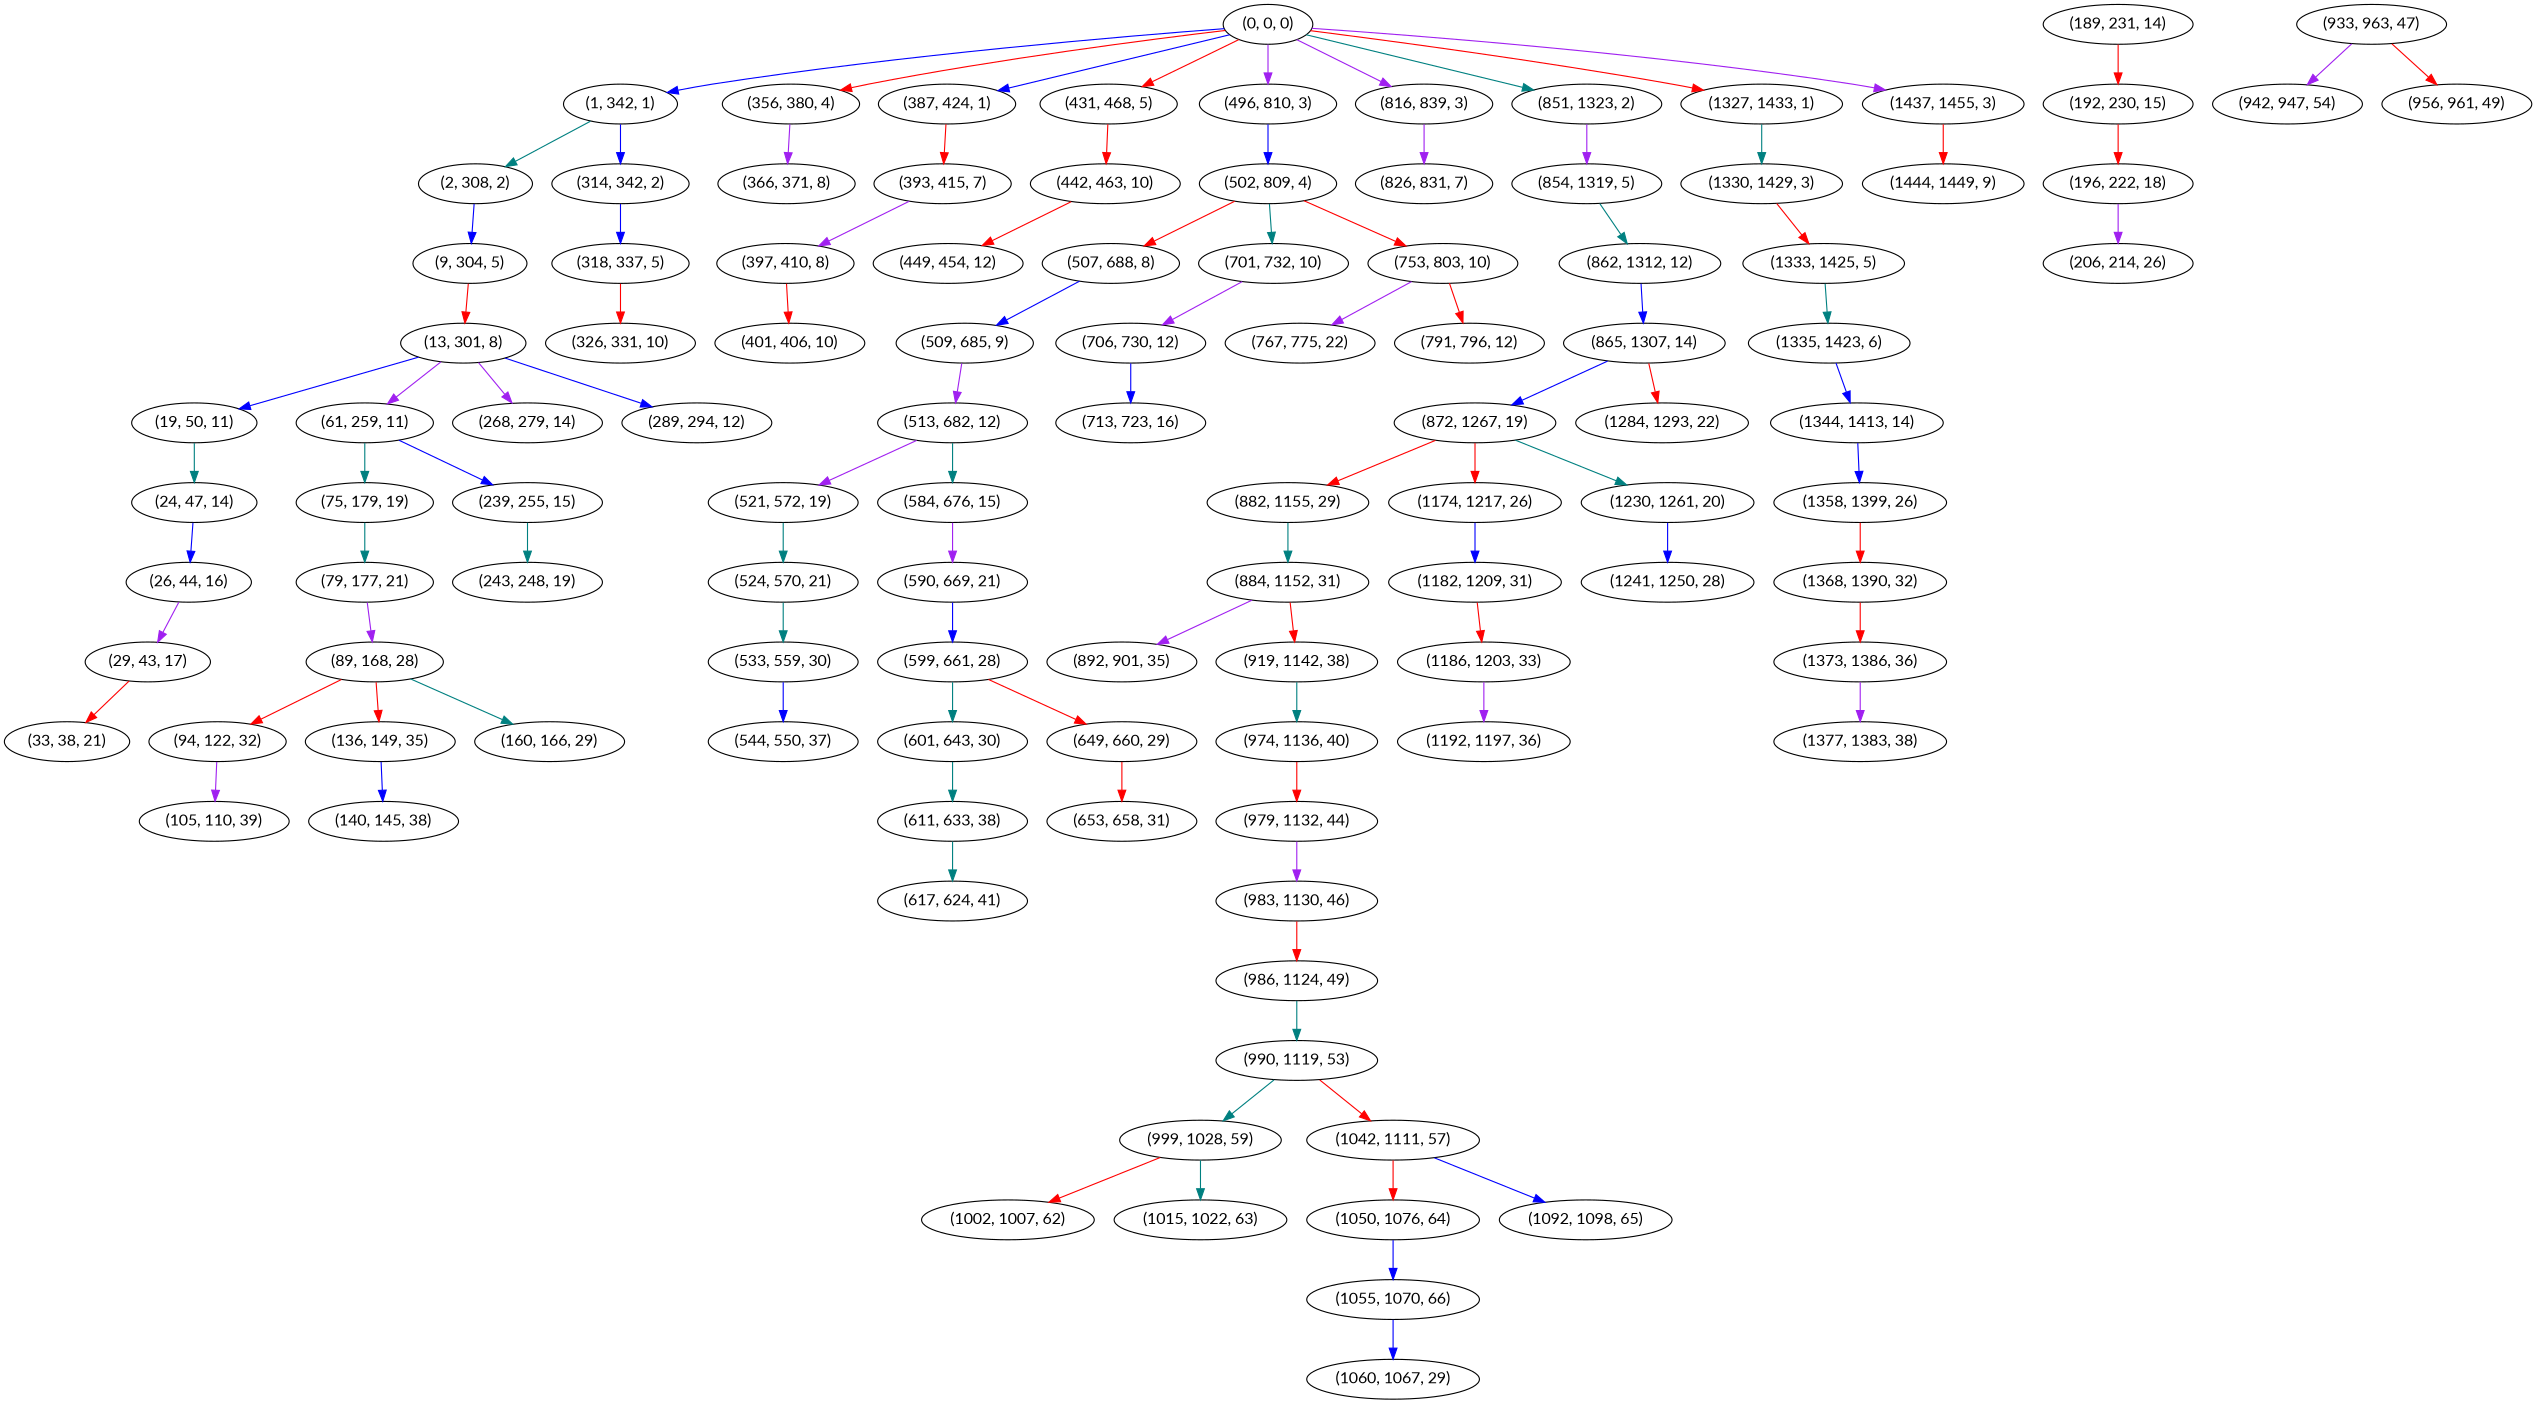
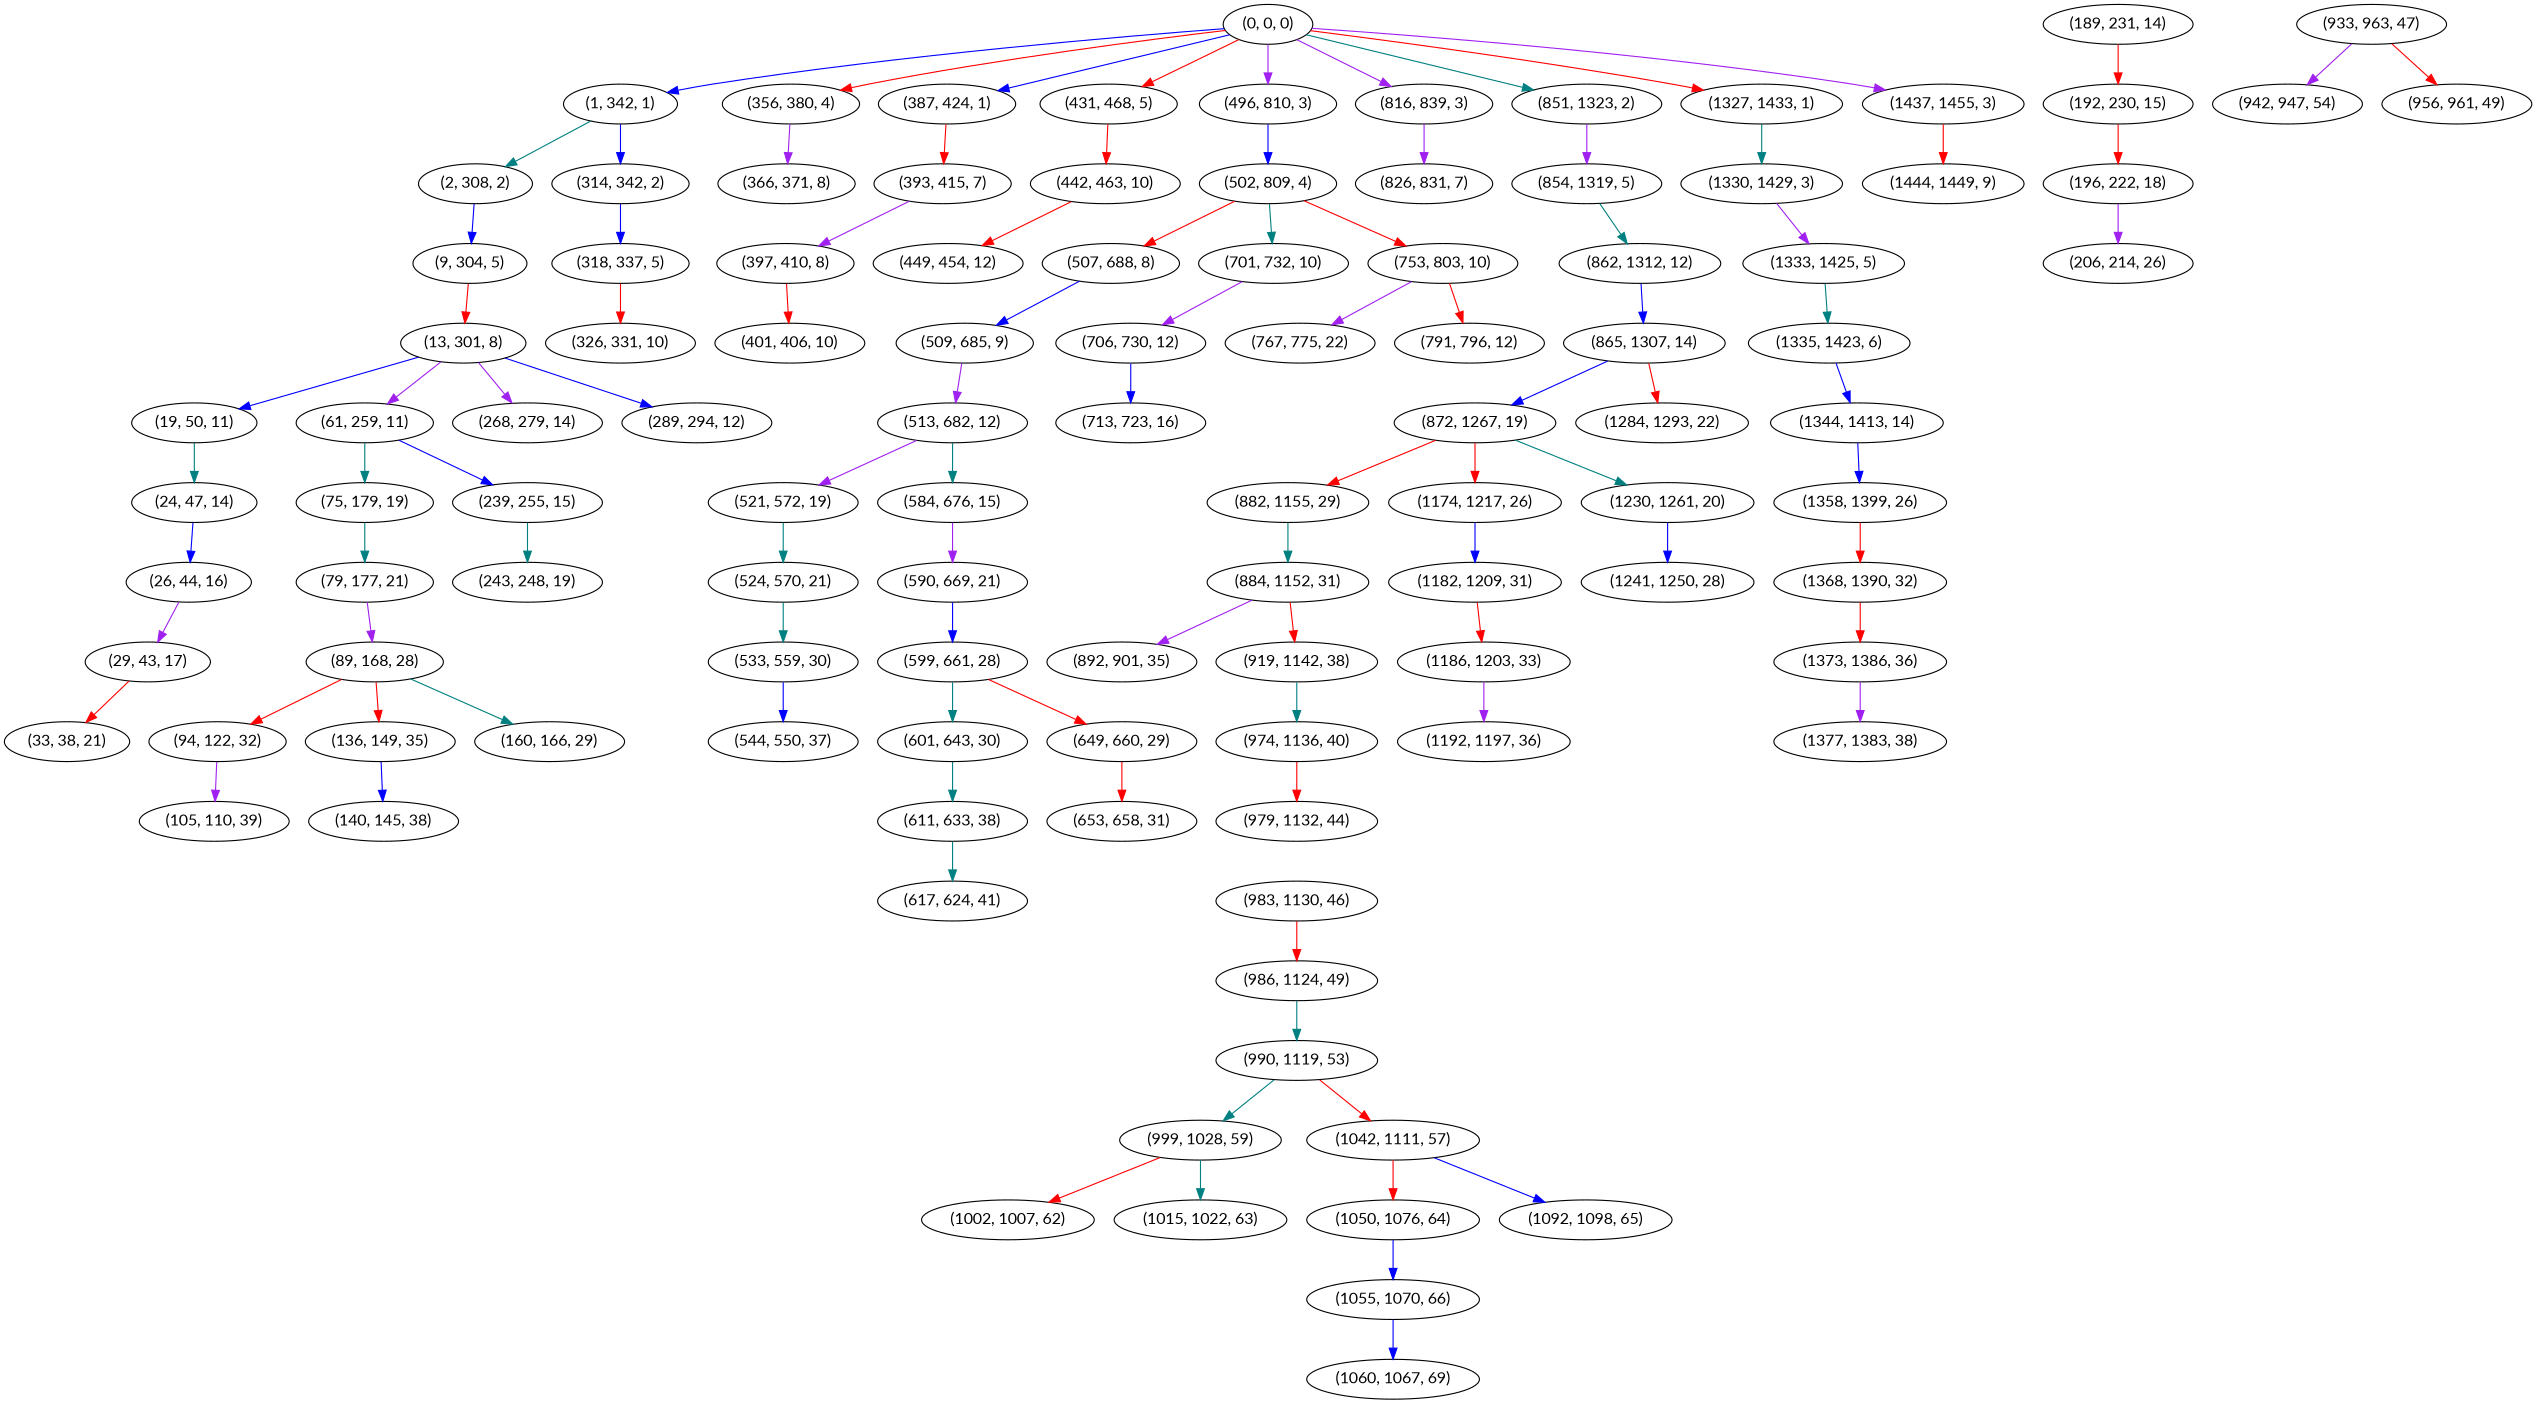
edge "(1330, 1429, 3)" -> "(1333, 1425, 5)": color red -> purple
edge "(979, 1132, 44)" -> "(983, 1130, 46)": removed
node "(1060, 1067, 29)": label "(1060, 1067, 29)" -> "(1060, 1067, 69)"
